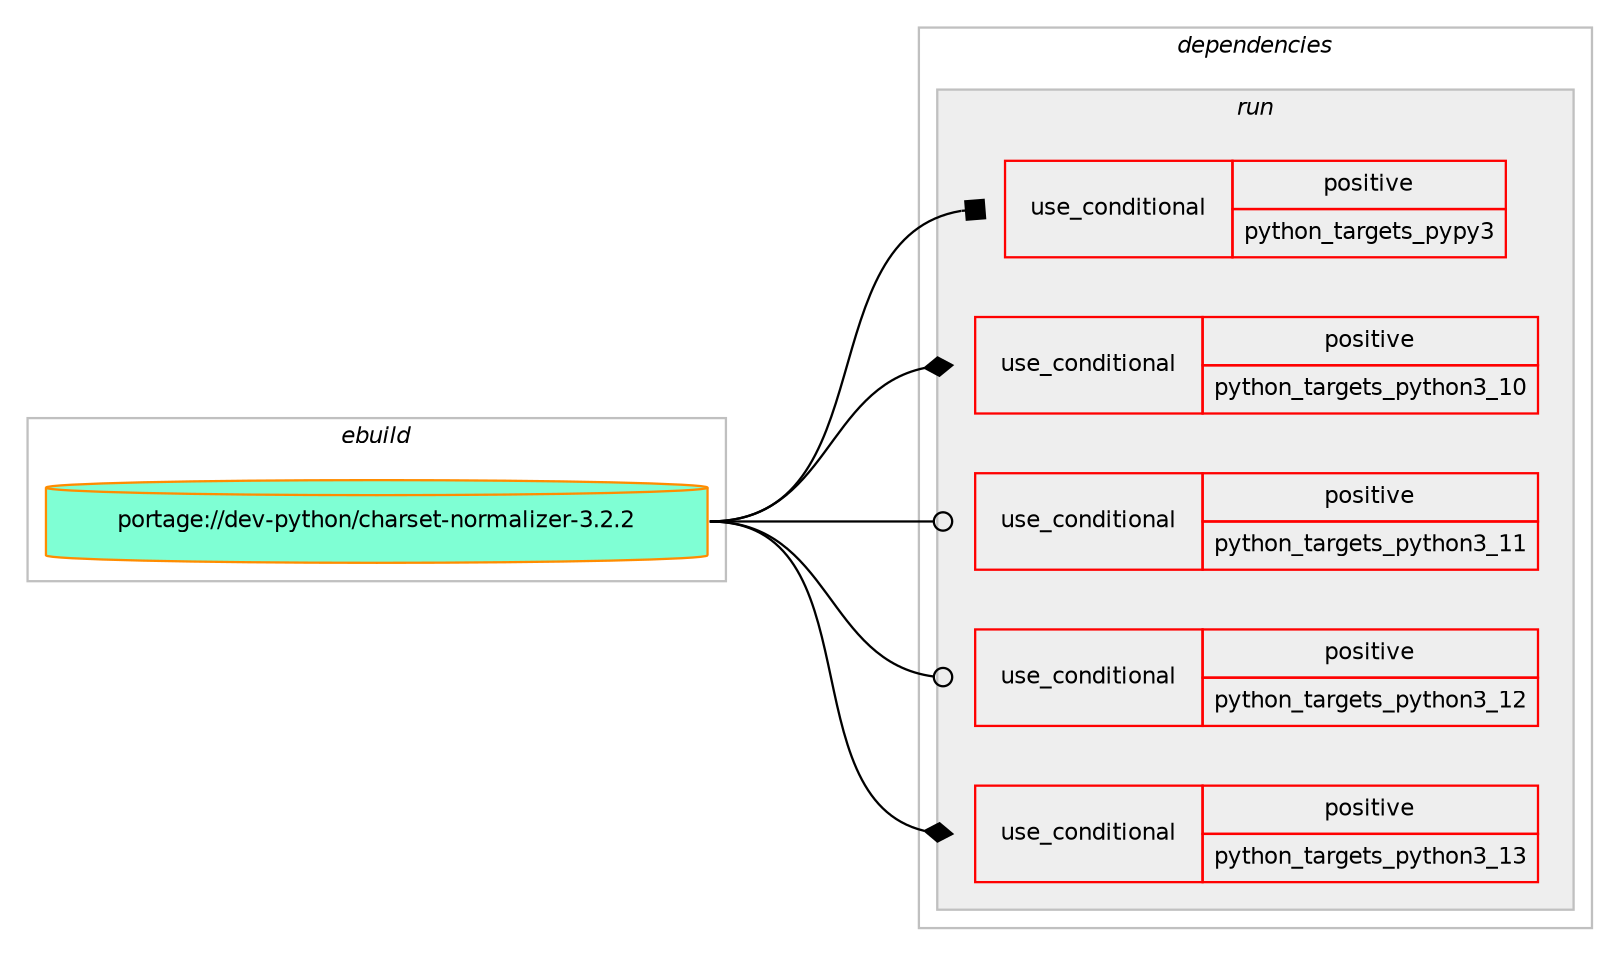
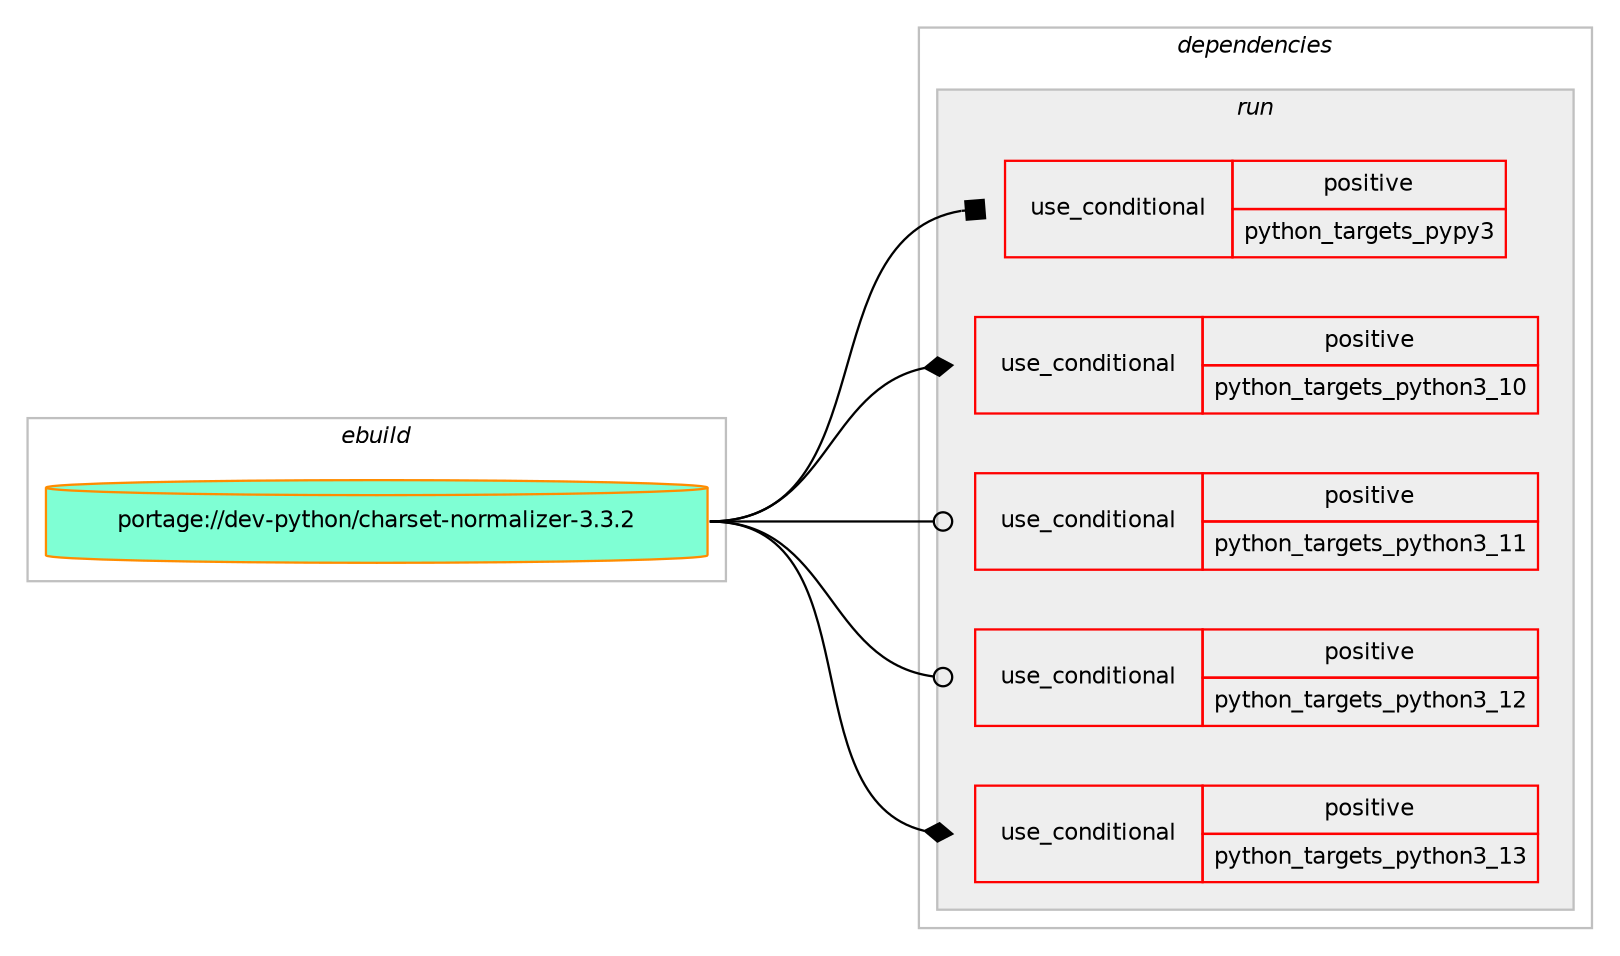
node "portage://dev-python/charset-normalizer-3.2.2": label "portage://dev-python/charset-normalizer-3.2.2" -> "portage://dev-python/charset-normalizer-3.3.2"
